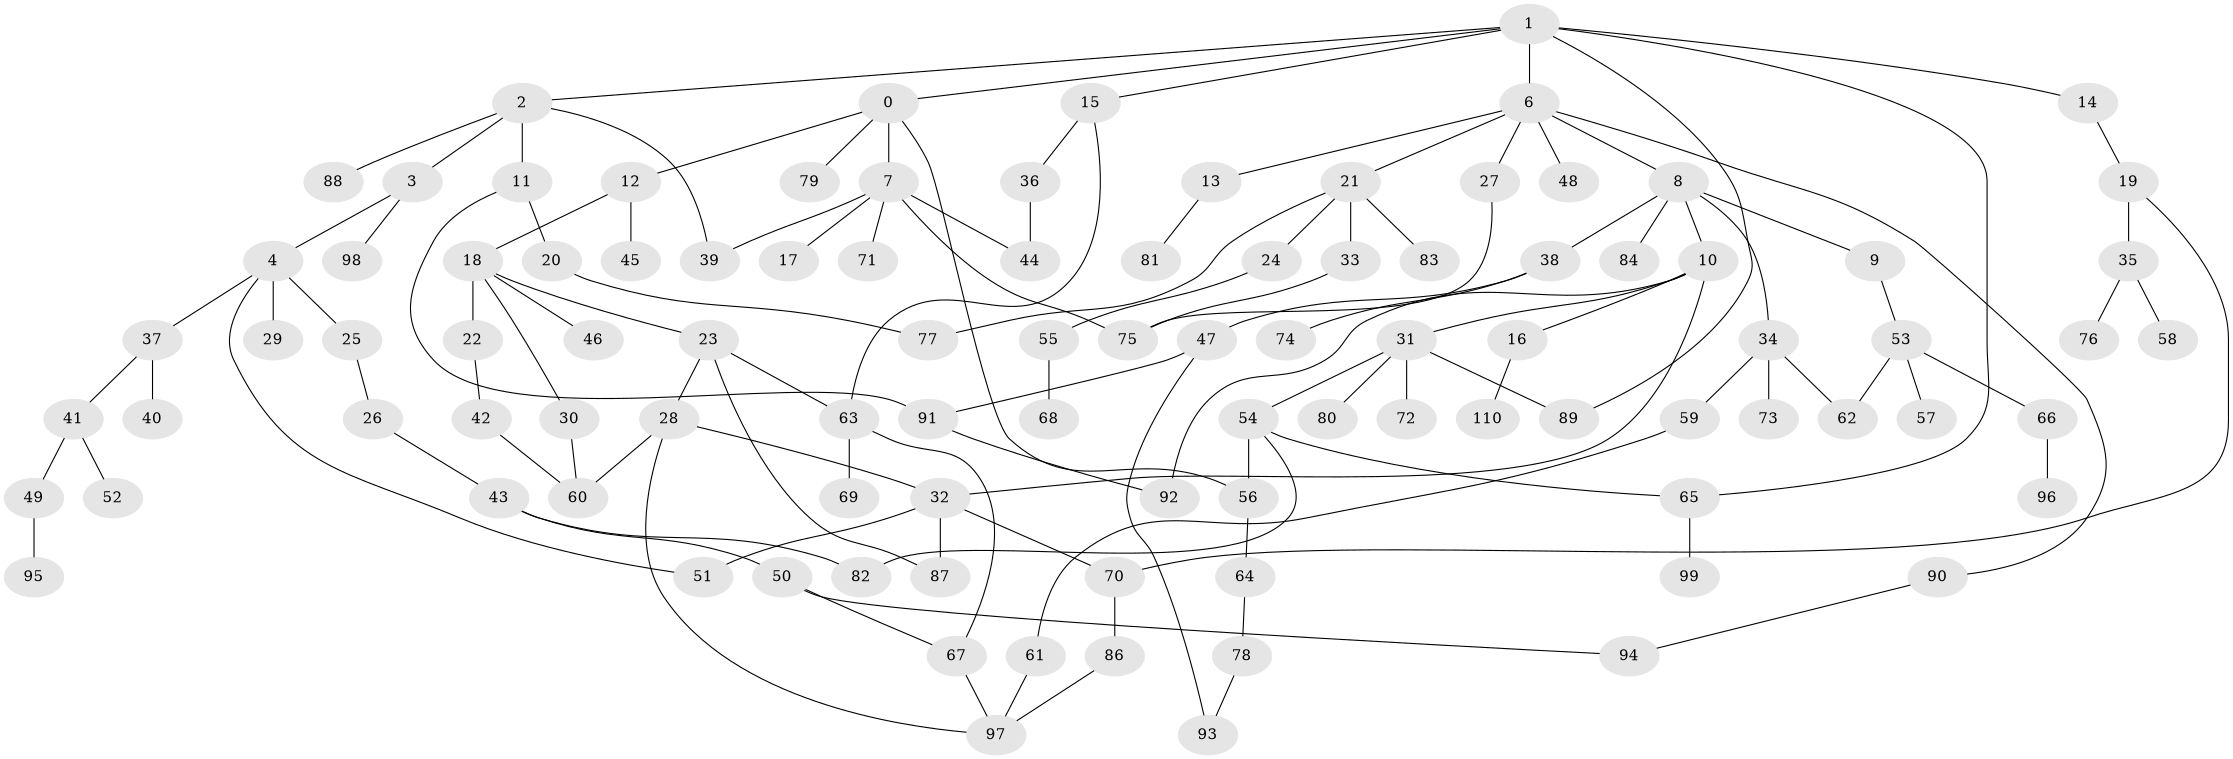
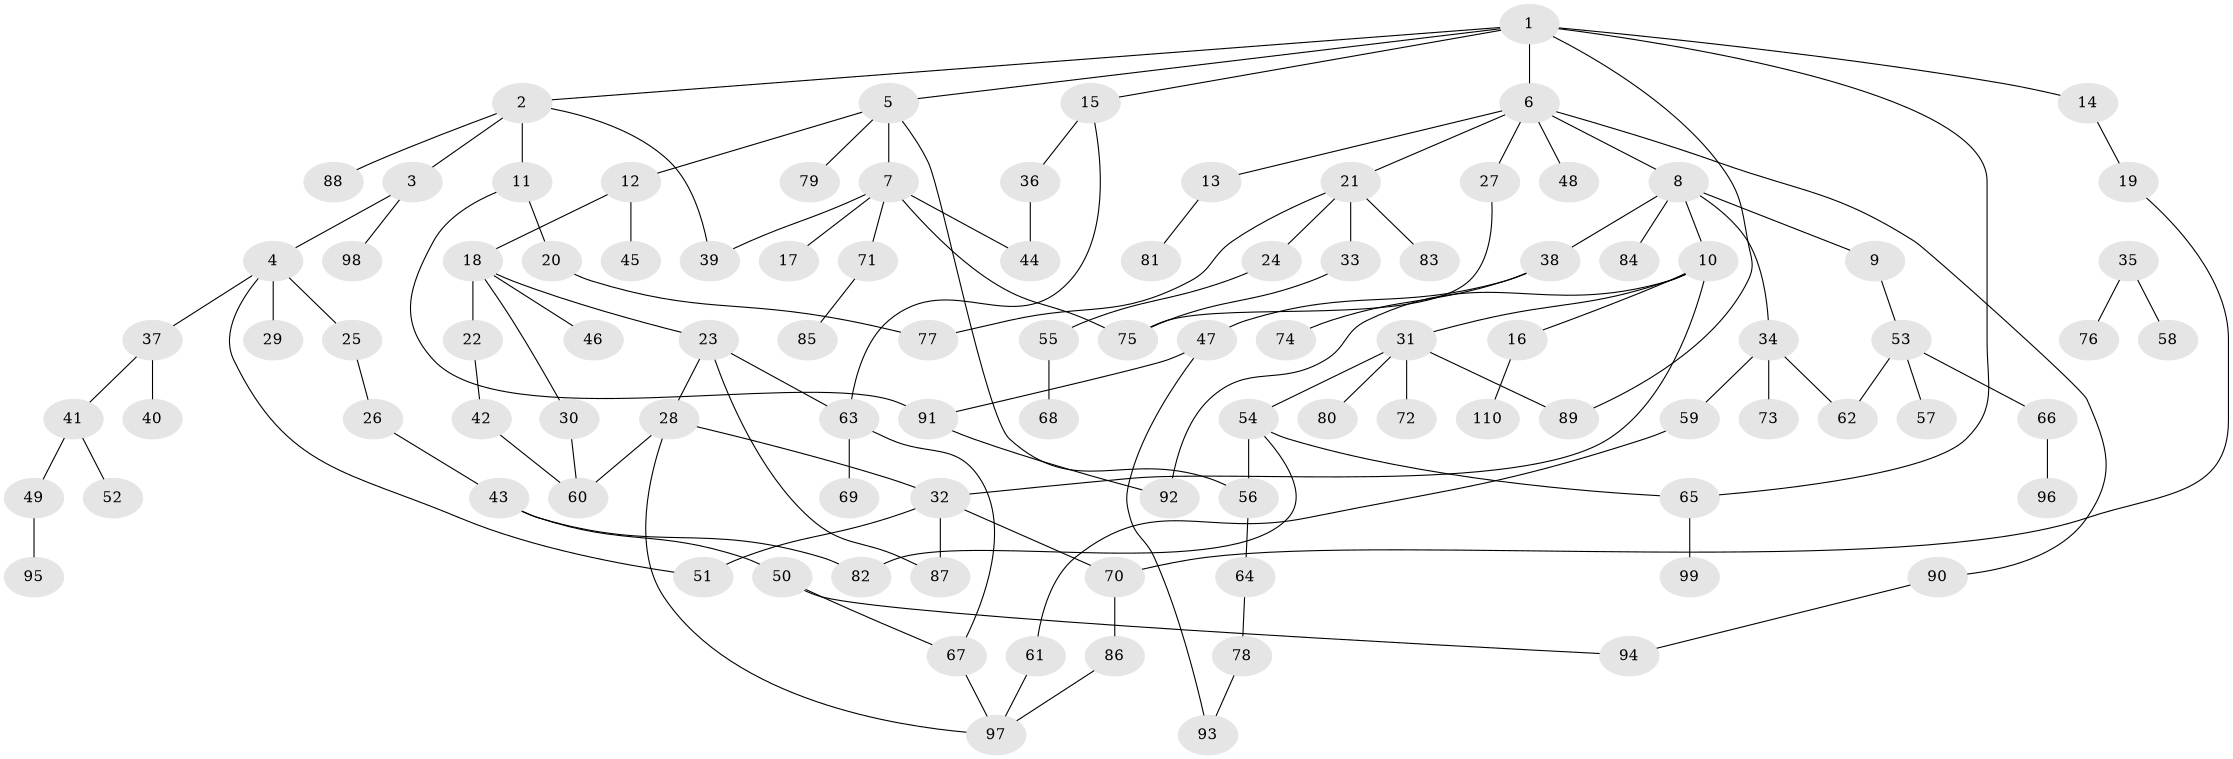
node "0": label "0" -> "5"
edge "19" -- "35": removed
node "85": added
